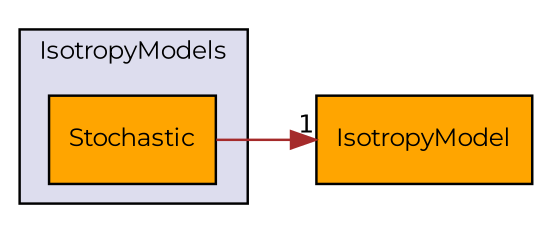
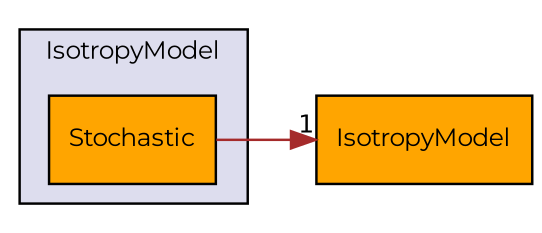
cluster "IsotropyModels": label "IsotropyModels" -> "IsotropyModel"
